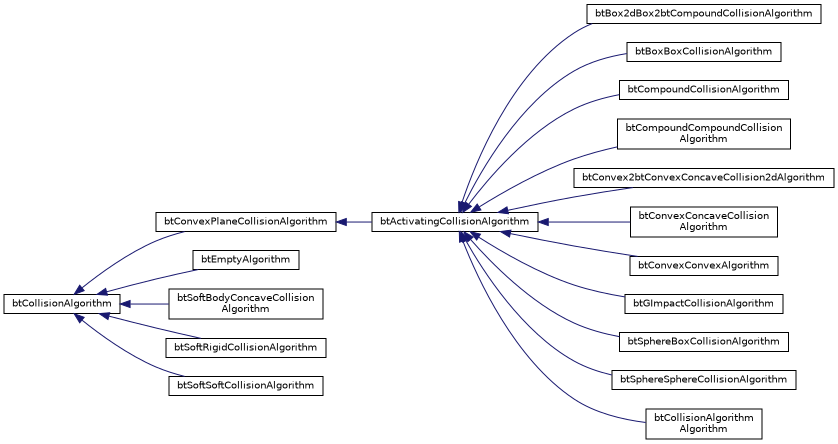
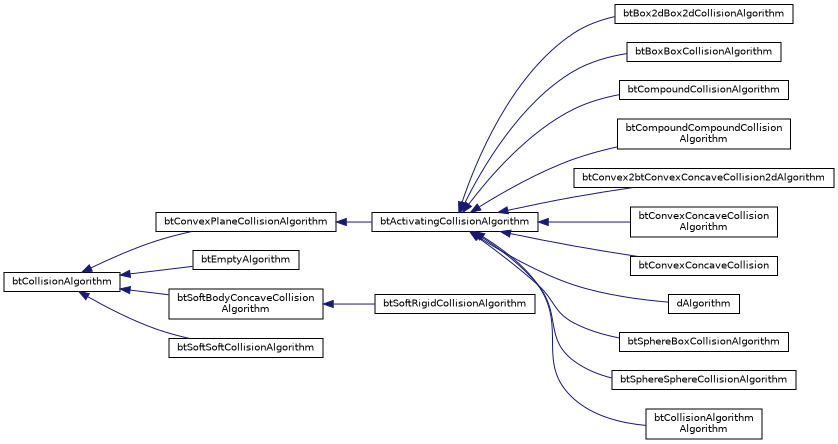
node "btBox2dBox2btCompoundCollisionAlgorithm": label "btBox2dBox2btCompoundCollisionAlgorithm" -> "btBox2dBox2dCollisionAlgorithm"
node "btConvexConvexAlgorithm": label "btConvexConvexAlgorithm" -> "btConvexConcaveCollision"
node "btGImpactCollisionAlgorithm": label "btGImpactCollisionAlgorithm" -> "dAlgorithm"
edge "btSoftRigidCollisionAlgorithm" -> "btCollisionAlgorithm": now "btSoftRigidCollisionAlgorithm" -> "btSoftBodyConcaveCollision Algorithm"
